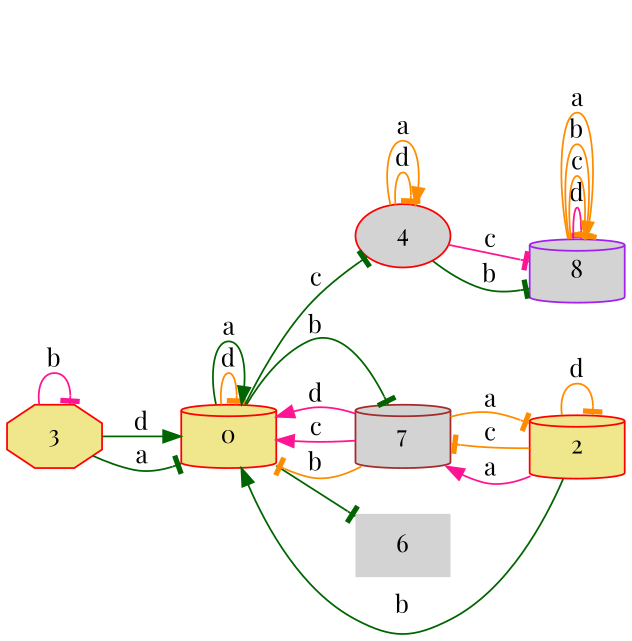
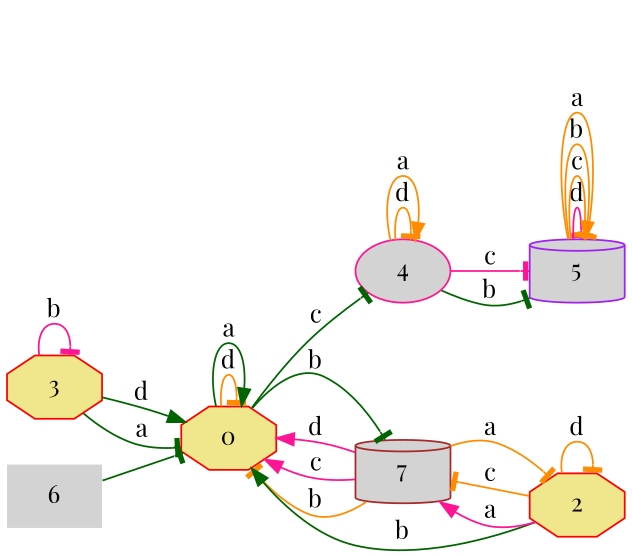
node "4": color red -> deeppink
node "8": label "8" -> "5"
node "0": shape cylinder -> octagon
node "2": shape cylinder -> octagon
edge "0" -> "6": reversed
